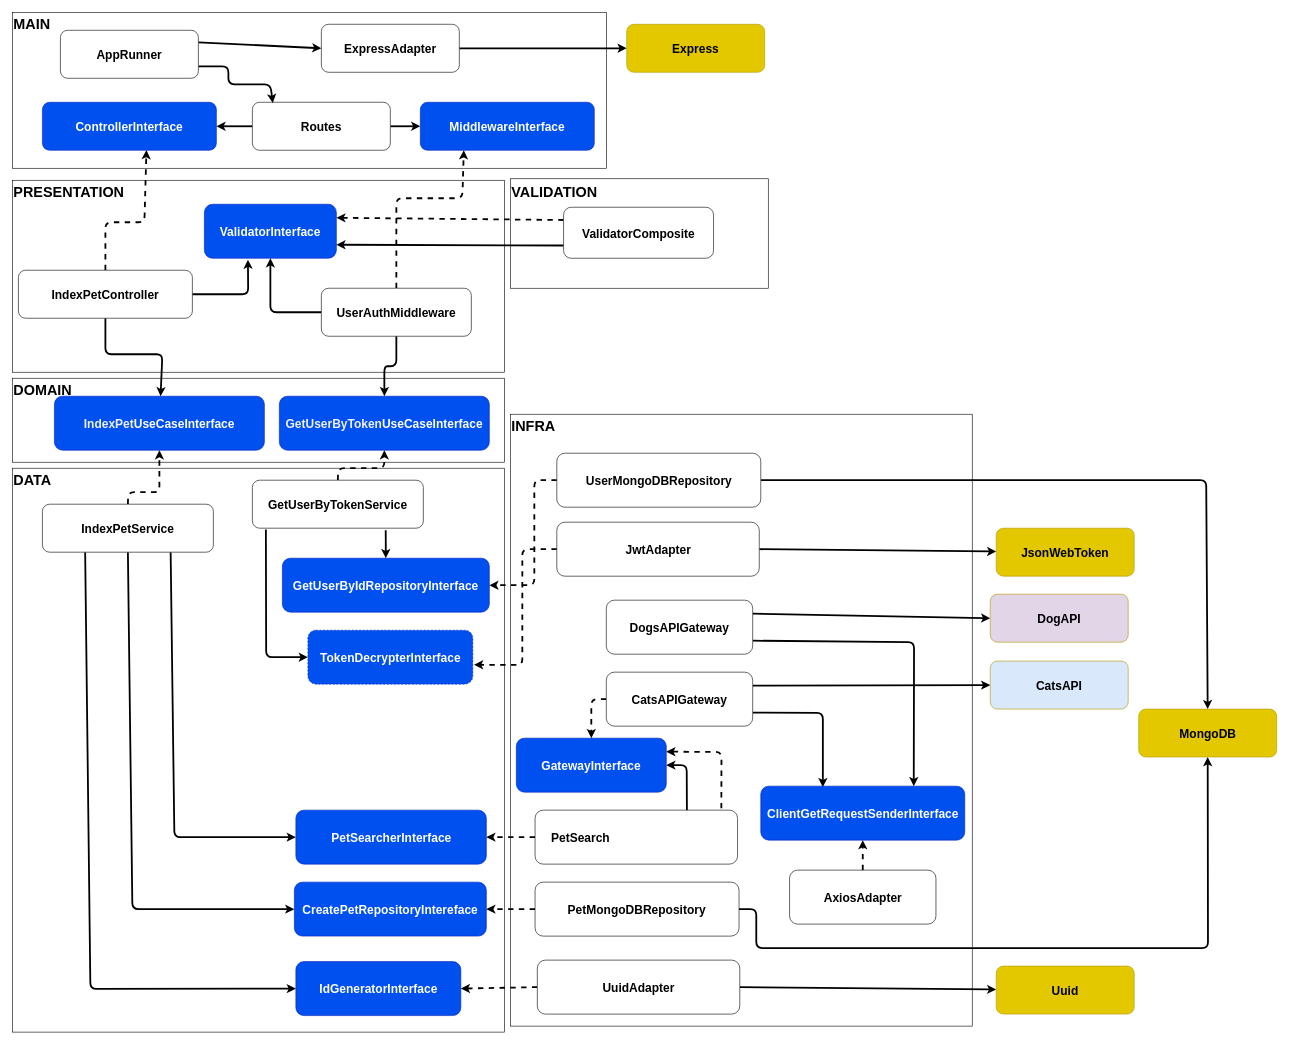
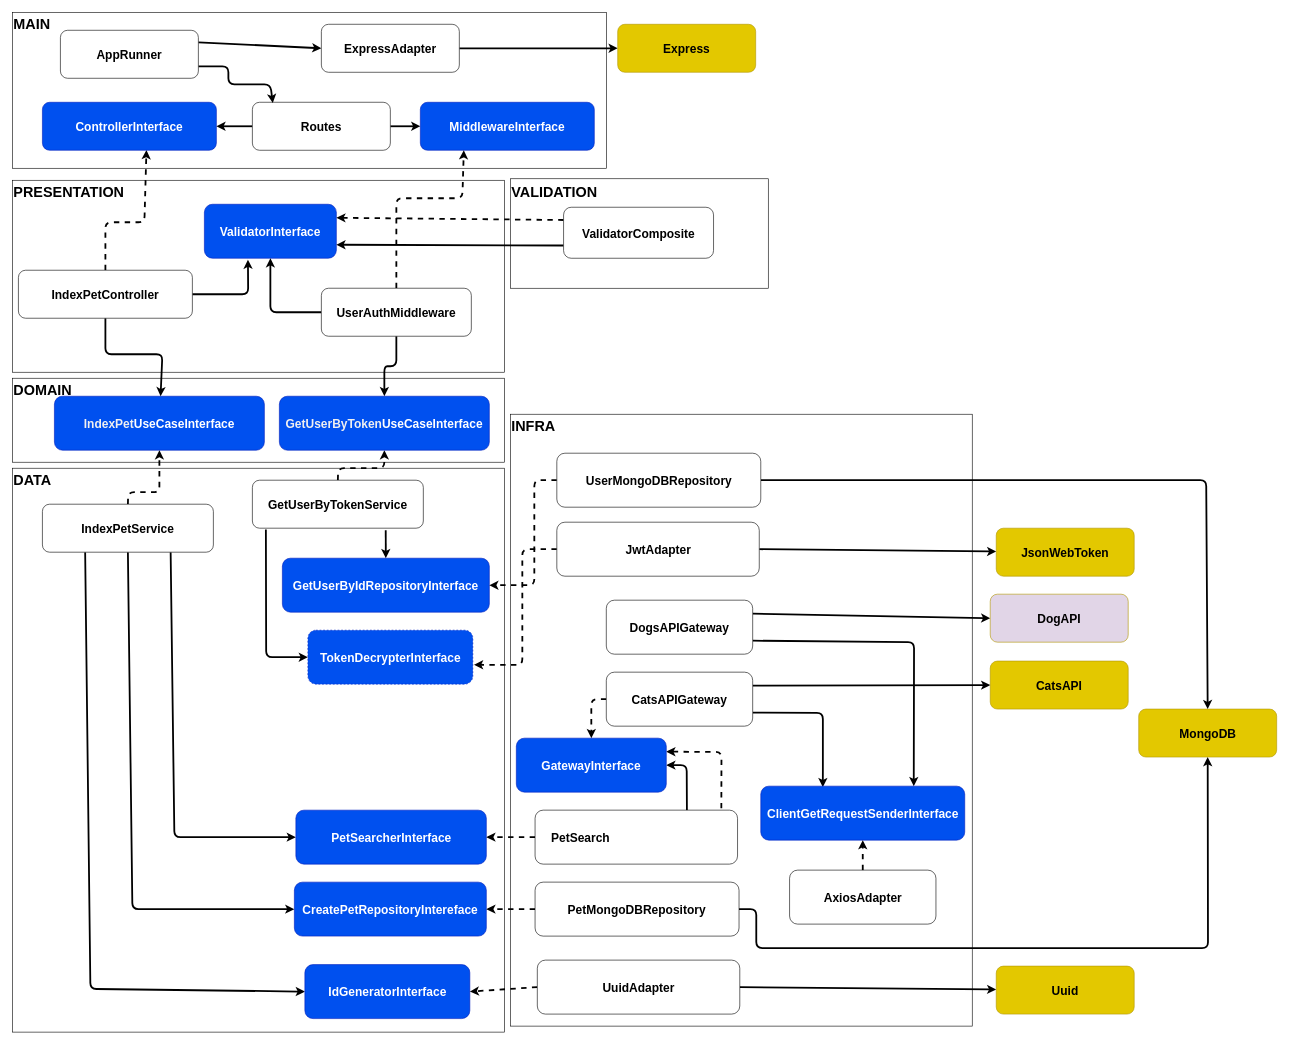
node "Express": moved (696, 48) -> (687, 48)
node "CatsAPI": fillcolor #dae8fc -> #e3c800
node "IdGeneratorInterface": moved (378, 989) -> (387, 992)
